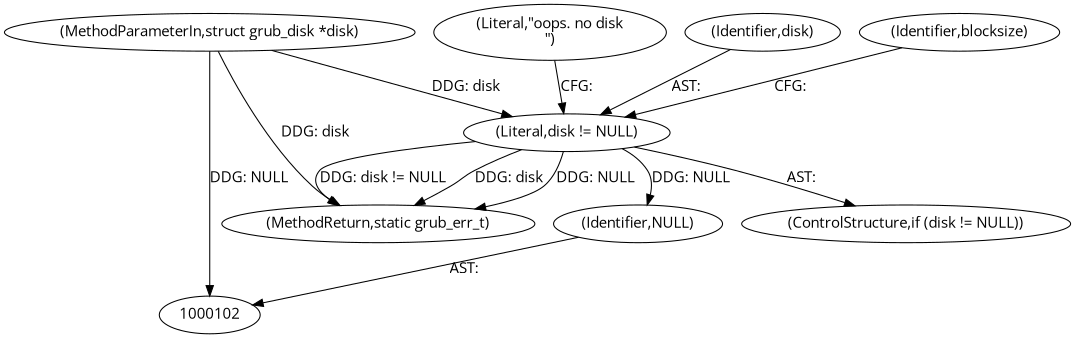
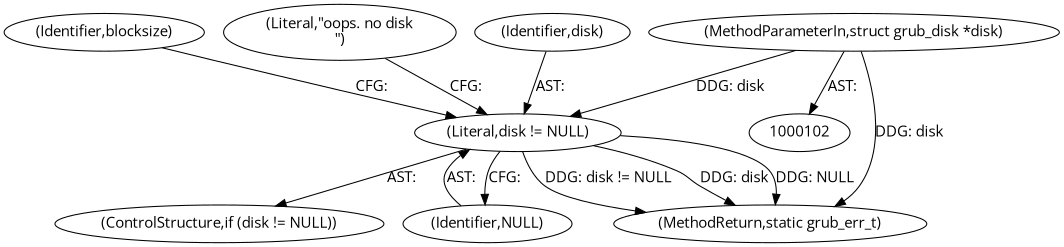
edge "(MethodParameterIn,struct grub_disk *disk)" -> "1000102": label "DDG: NULL" -> "AST: "
edge "(Literal,disk != NULL)" -> "(Identifier,NULL)": label "DDG: NULL" -> "CFG: "
edge "(Identifier,NULL)" -> "1000102": now "(Identifier,NULL)" -> "(Literal,disk != NULL)"
